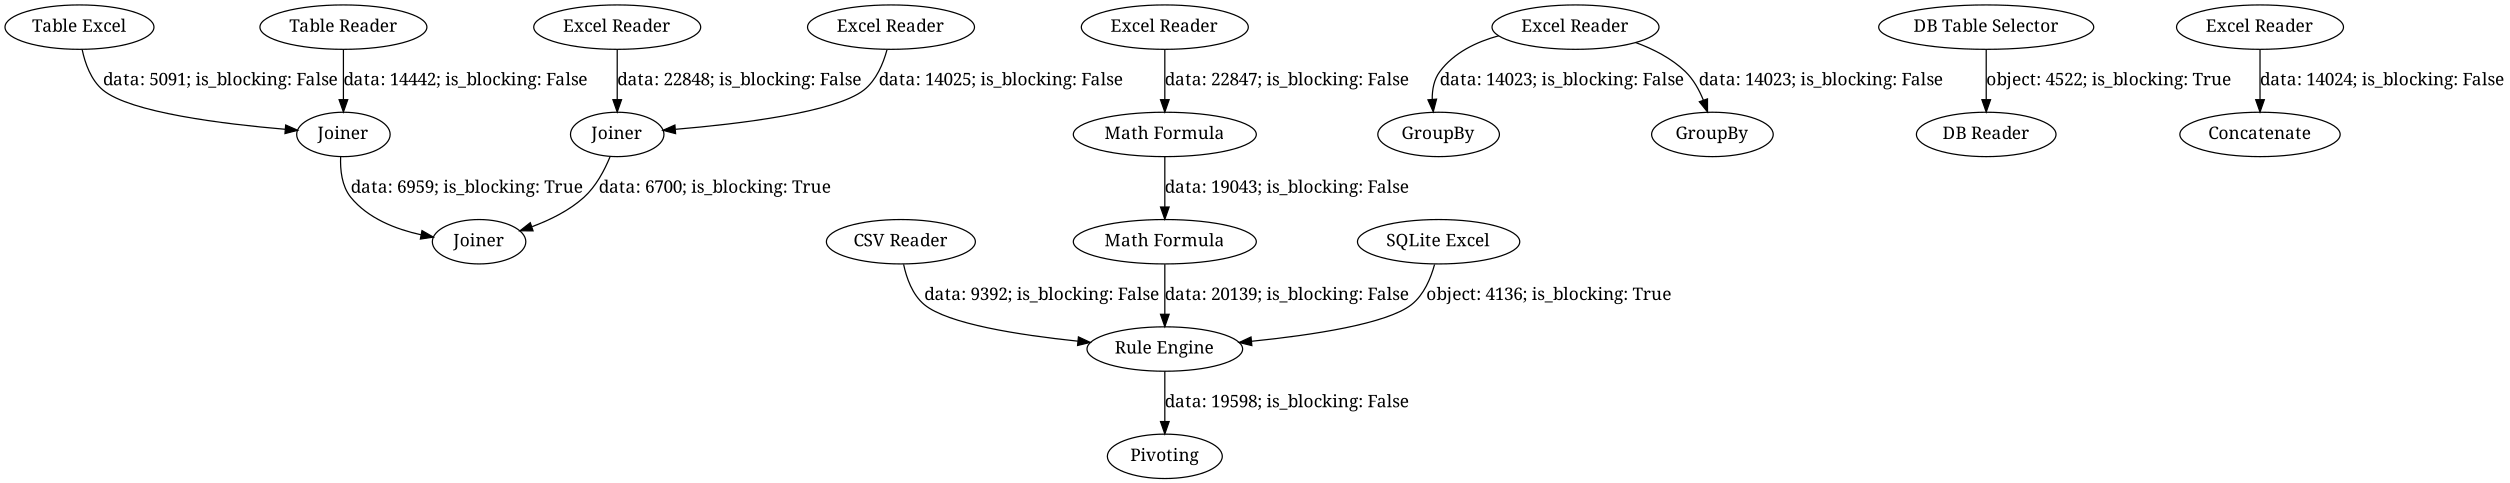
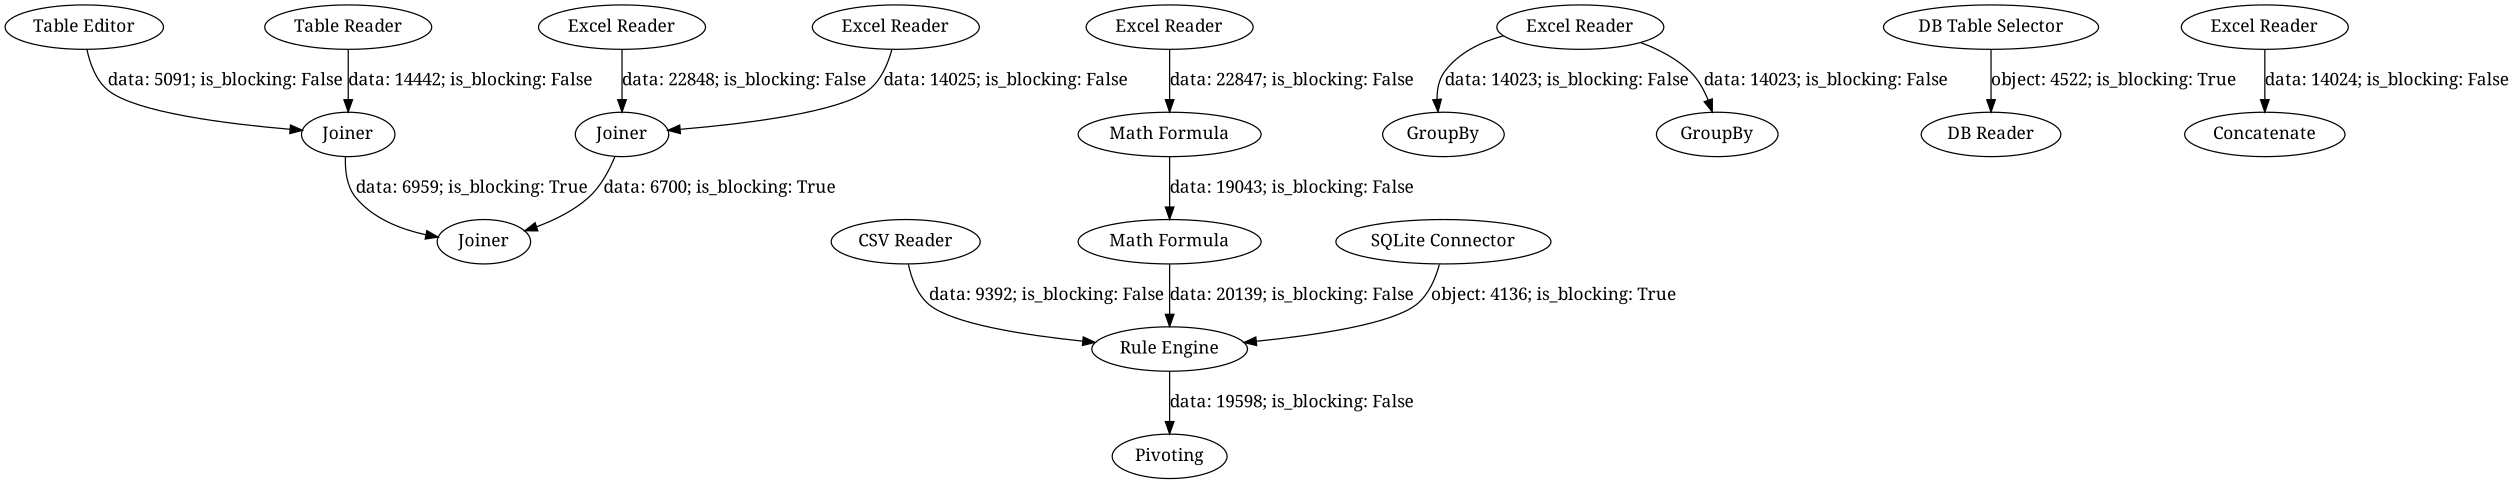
node "Table Excel": label "Table Excel" -> "Table Editor"
node "SQLite Excel": label "SQLite Excel" -> "SQLite Connector"
